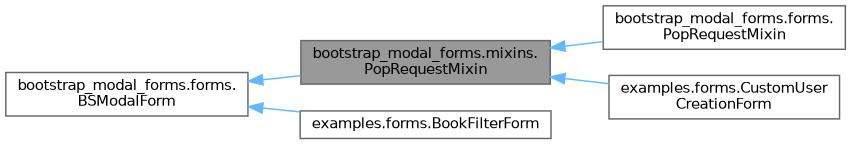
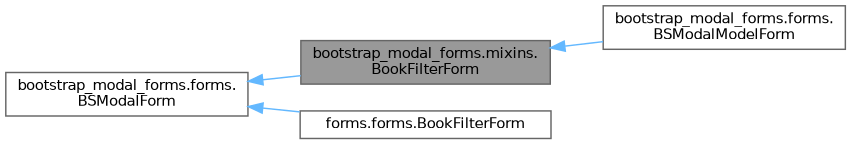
node "bootstrap_modal_forms.forms. PopRequestMixin": label "bootstrap_modal_forms.forms. PopRequestMixin" -> "bootstrap_modal_forms.forms. BSModalModelForm"
node "bootstrap_modal_forms.mixins. PopRequestMixin": label "bootstrap_modal_forms.mixins. PopRequestMixin" -> "bootstrap_modal_forms.mixins. BookFilterForm"
node "examples.forms.CustomUser CreationForm": removed
node "examples.forms.BookFilterForm": label "examples.forms.BookFilterForm" -> "forms.forms.BookFilterForm"
